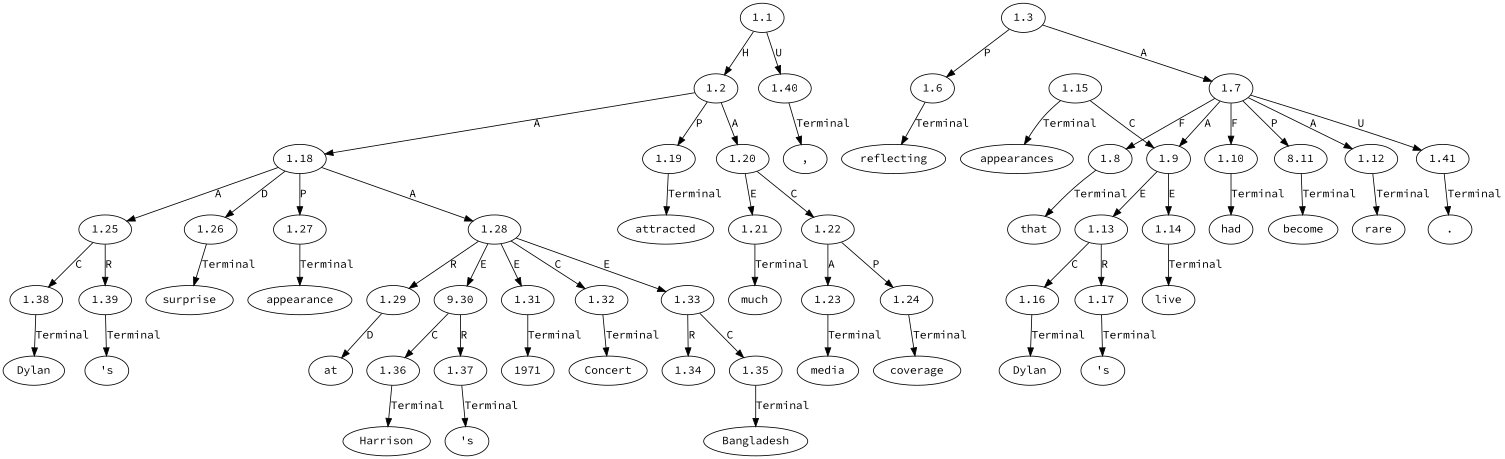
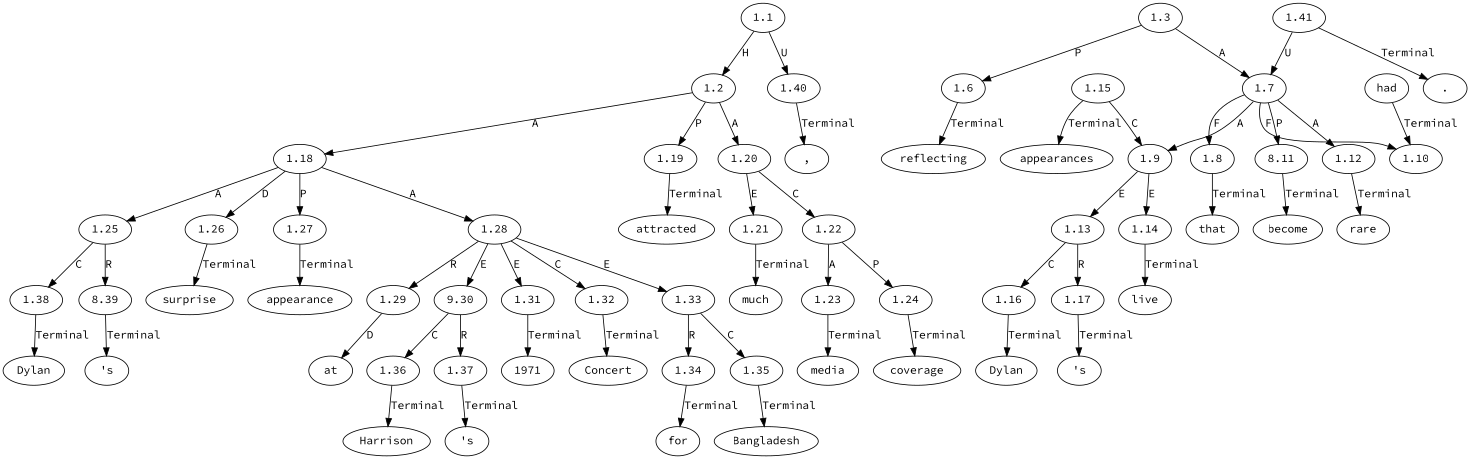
edge "1.7" -> "1.41": reversed
edge "1.10" -> "had": reversed
node "1.39": label "1.39" -> "8.39"
node "for": added
